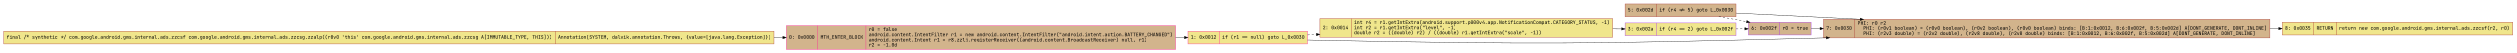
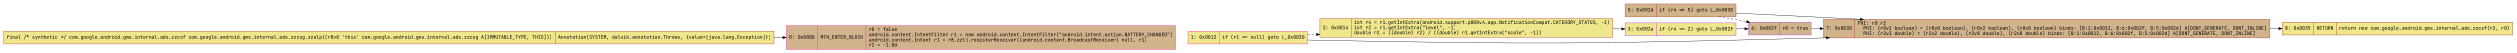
edge "3: 0x002a" -> "6: 0x002f": style dashed -> solid
edge "0: 0x0000" -> "1: 0x0012": removed
